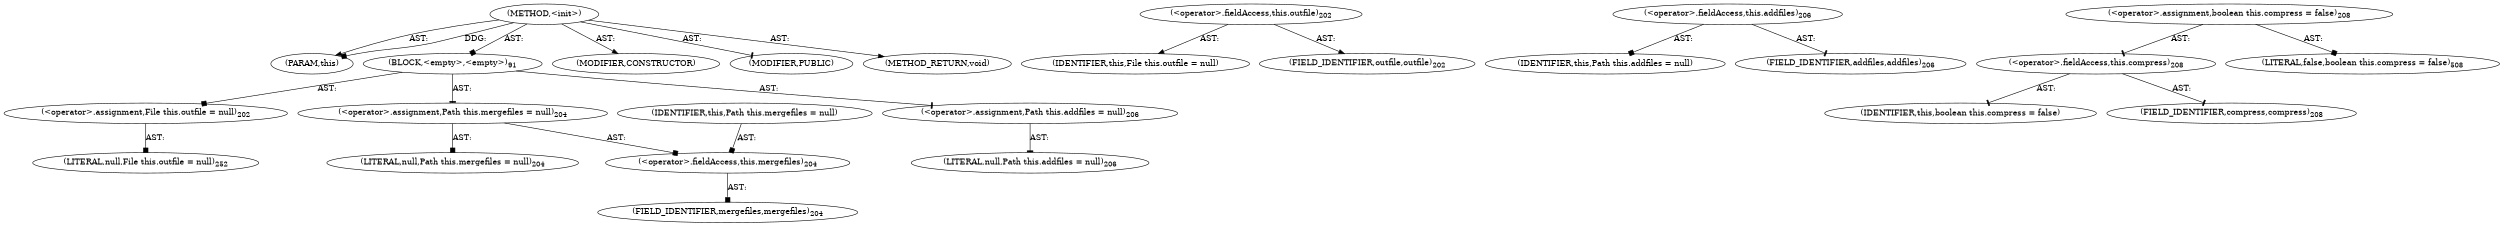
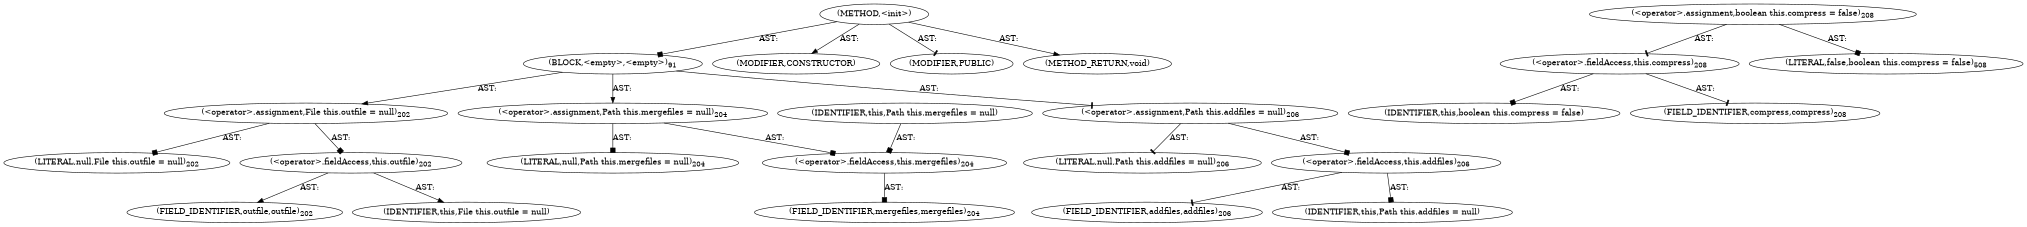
node "(PARAM,this)": removed
edge "(BLOCK,<empty>,<empty>)" -> "(<operator>.assignment,Path this.mergefiles = null)": arrowhead tee -> normal
edge "(BLOCK,<empty>,<empty>)" -> "(<operator>.assignment,File this.outfile = null)": arrowhead box -> normal
edge "(<operator>.fieldAccess,this.compress)" -> "(IDENTIFIER,this,boolean this.compress = false)": arrowhead tee -> box
edge "(<operator>.assignment,File this.outfile = null)" -> "(<operator>.fieldAccess,this.outfile)": added, label "AST:"
edge "(<operator>.assignment,Path this.addfiles = null)" -> "(<operator>.fieldAccess,this.addfiles)": added, label "AST:"
node "(LITERAL,null,File this.outfile = null)": text "252" -> "202"
